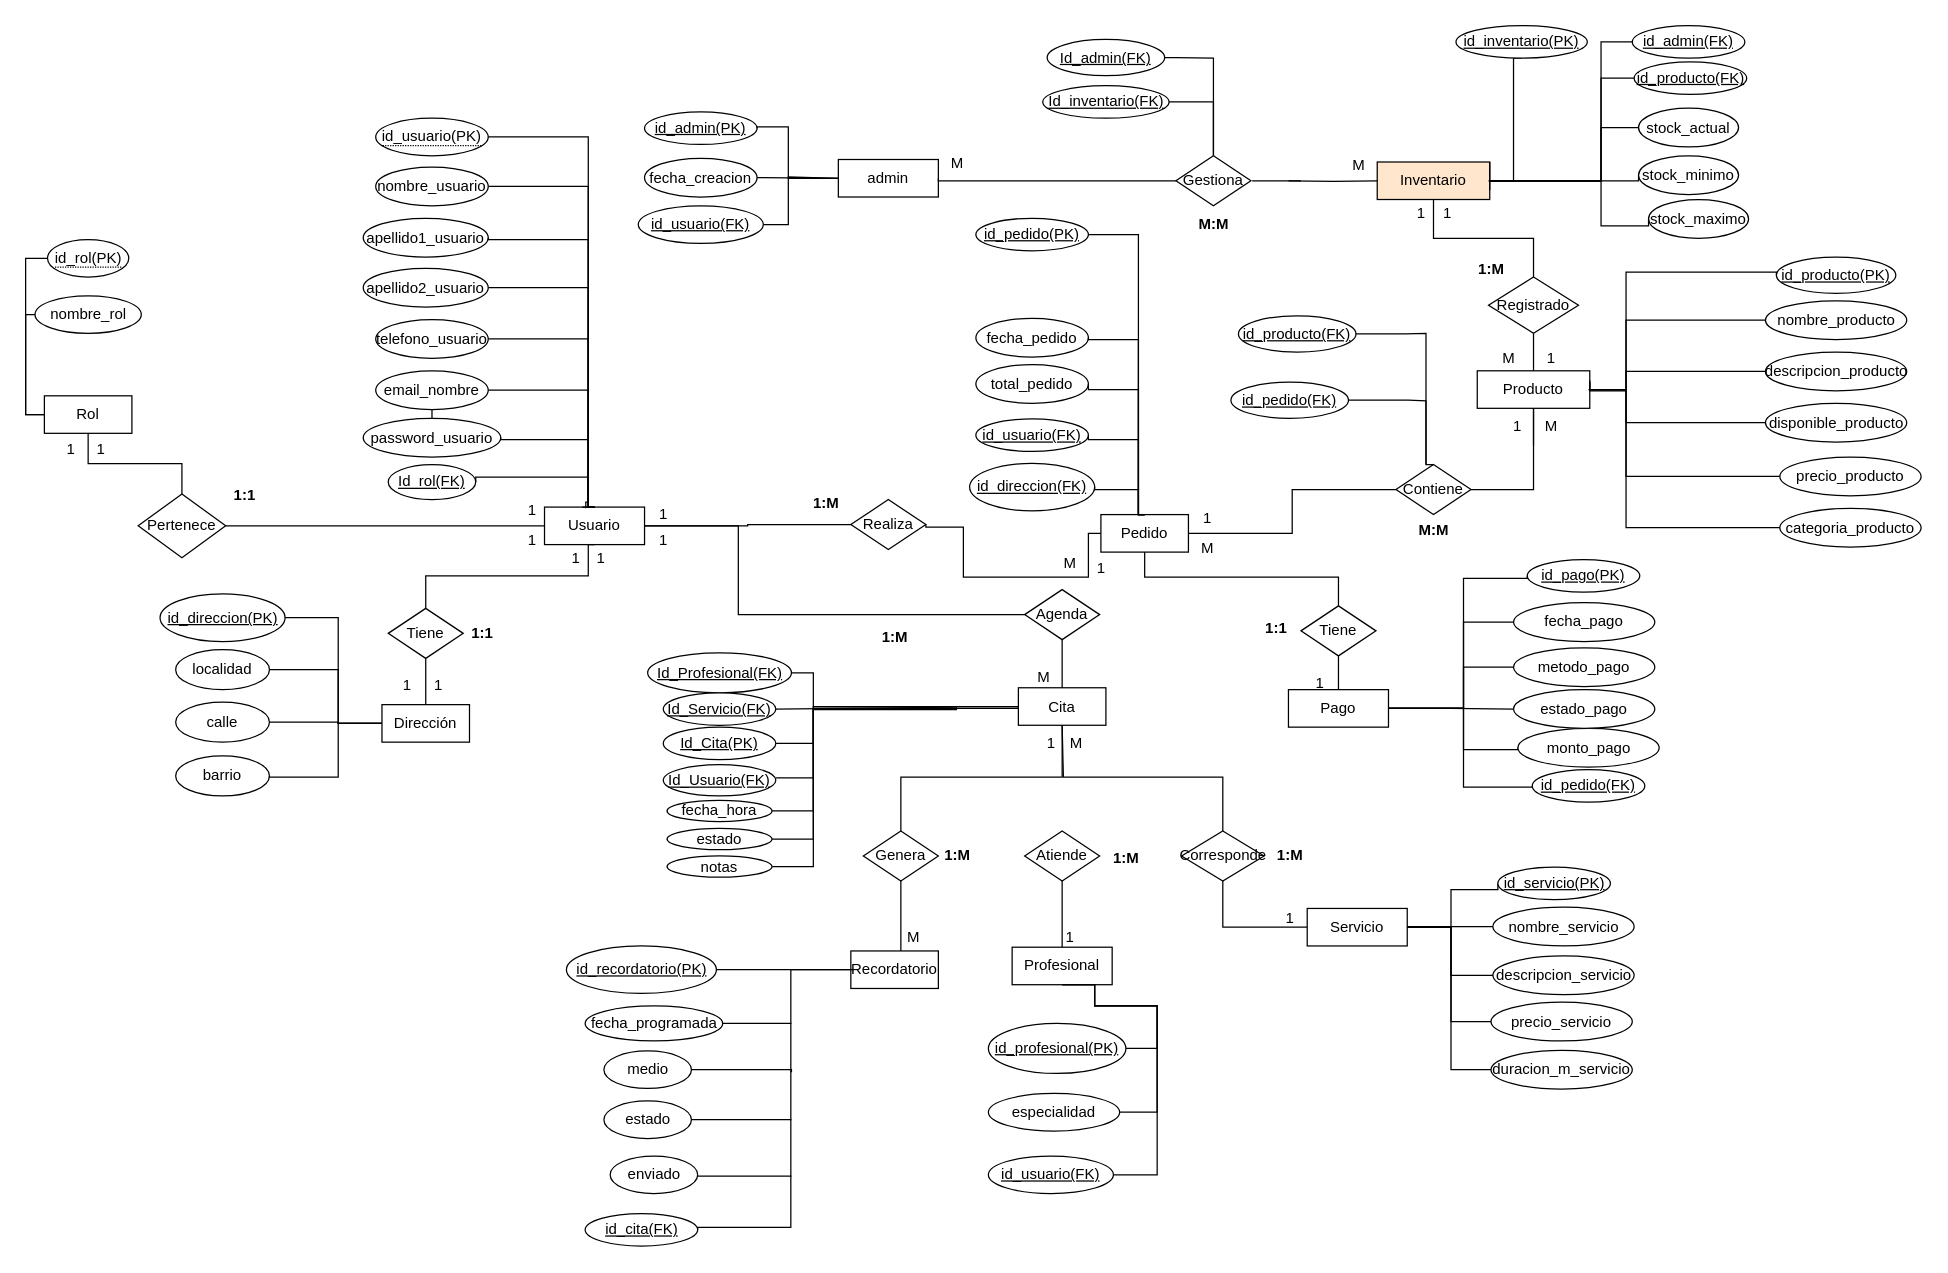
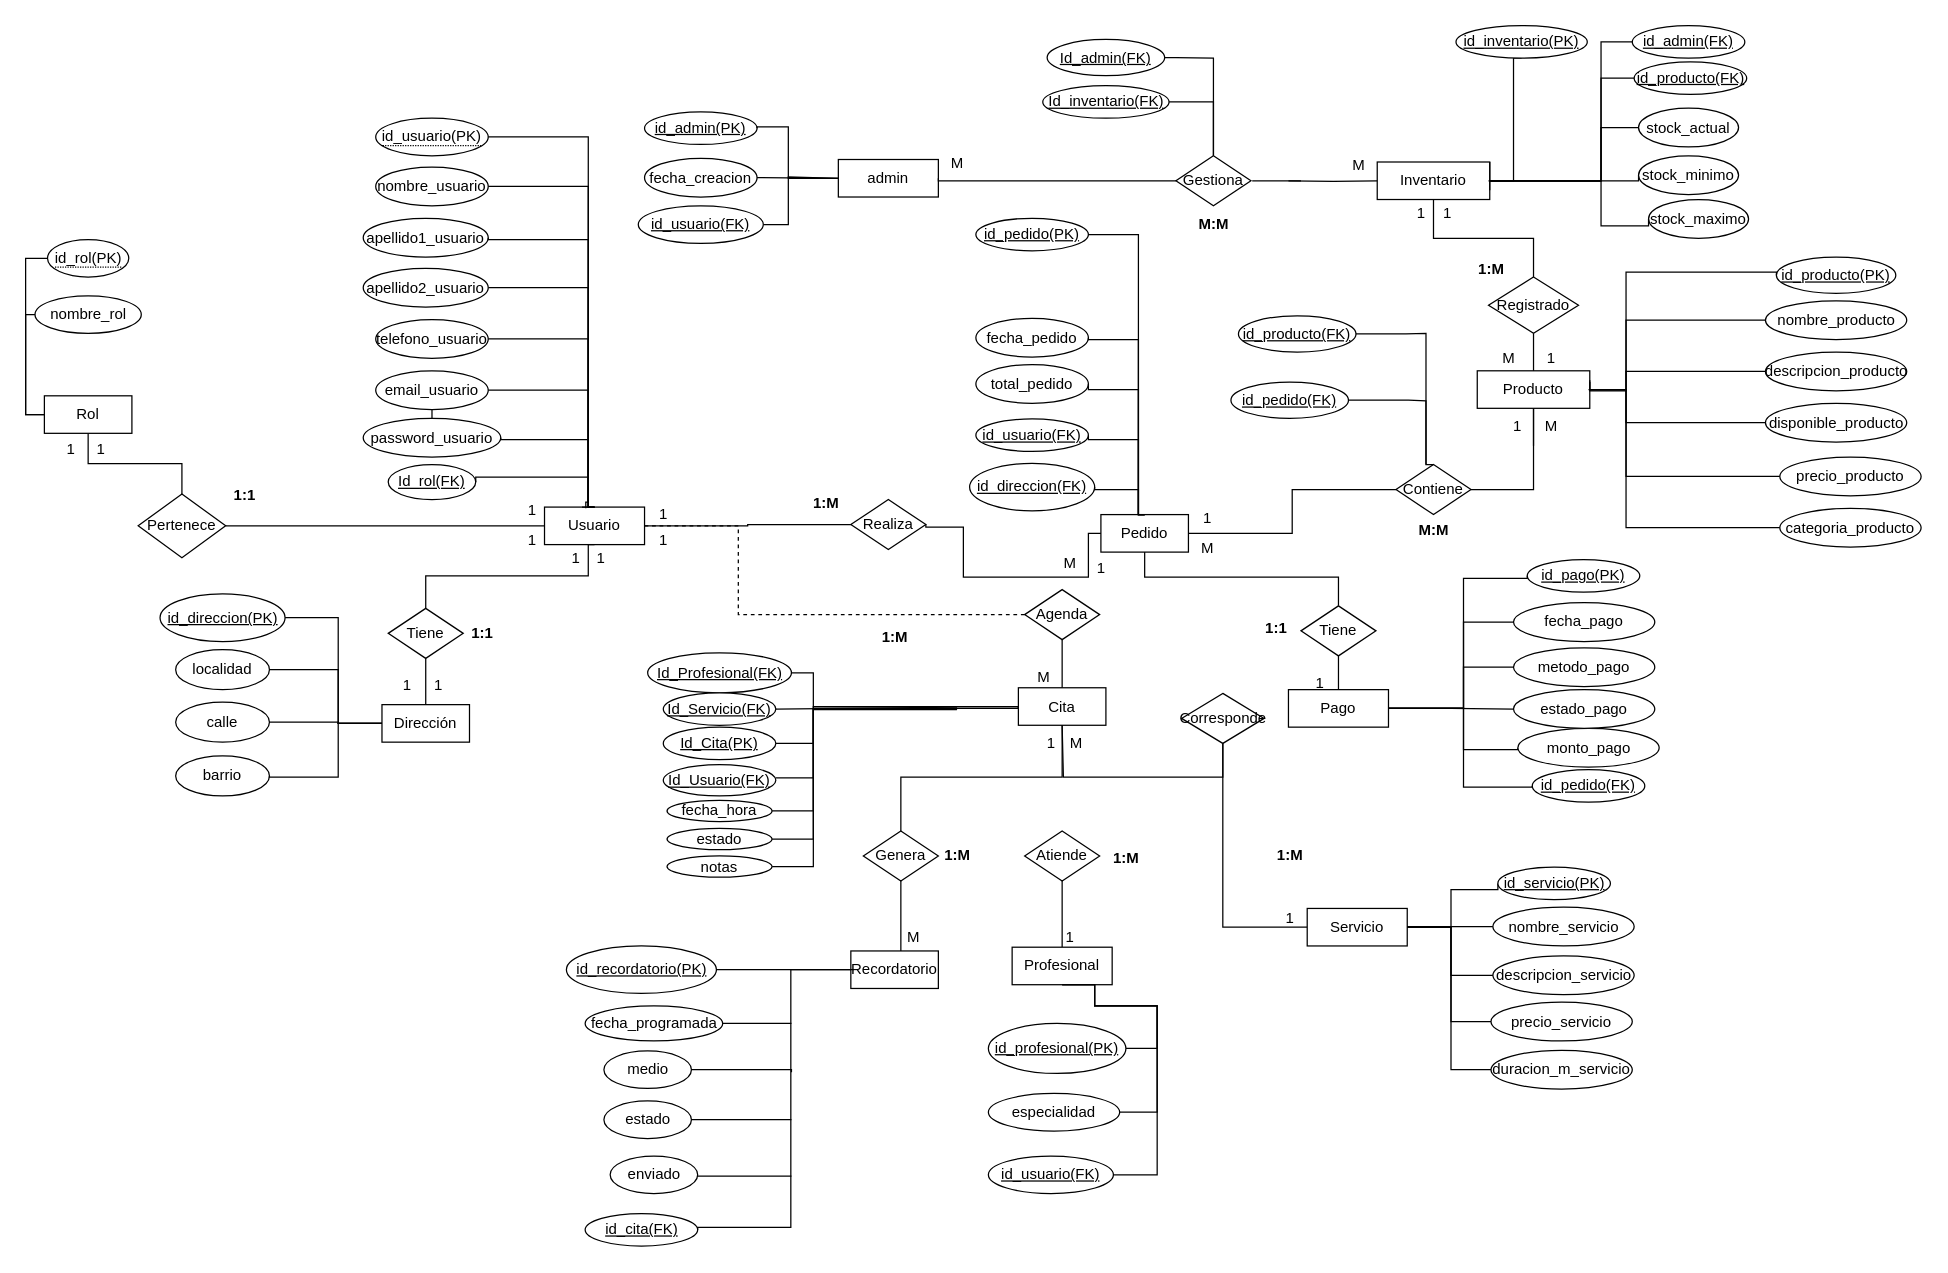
node "Inventario": fillcolor #ffe6cc -> #ffffff
node "email_nombre": label "email_nombre" -> "email_usuario"
edge "Usuario" -- "Agenda": style solid -> dashed
node "Corresponde": moved (1223, 856) -> (1223, 718)
